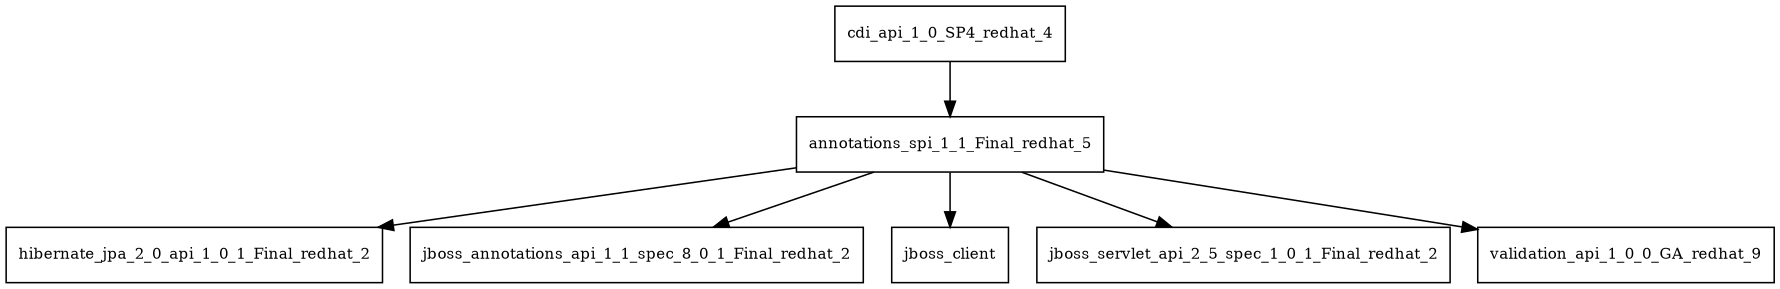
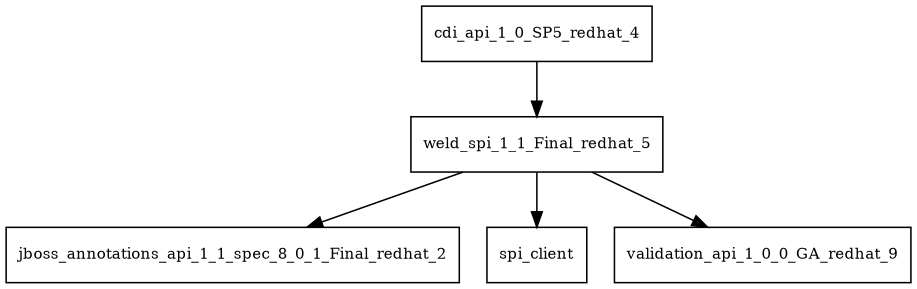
node "cdi_api_1_0_SP4_redhat_4": label "cdi_api_1_0_SP4_redhat_4" -> "cdi_api_1_0_SP5_redhat_4"
node "annotations_spi_1_1_Final_redhat_5": label "annotations_spi_1_1_Final_redhat_5" -> "weld_spi_1_1_Final_redhat_5"
node "hibernate_jpa_2_0_api_1_0_1_Final_redhat_2": removed
node "jboss_client": label "jboss_client" -> "spi_client"
node "jboss_servlet_api_2_5_spec_1_0_1_Final_redhat_2": removed
